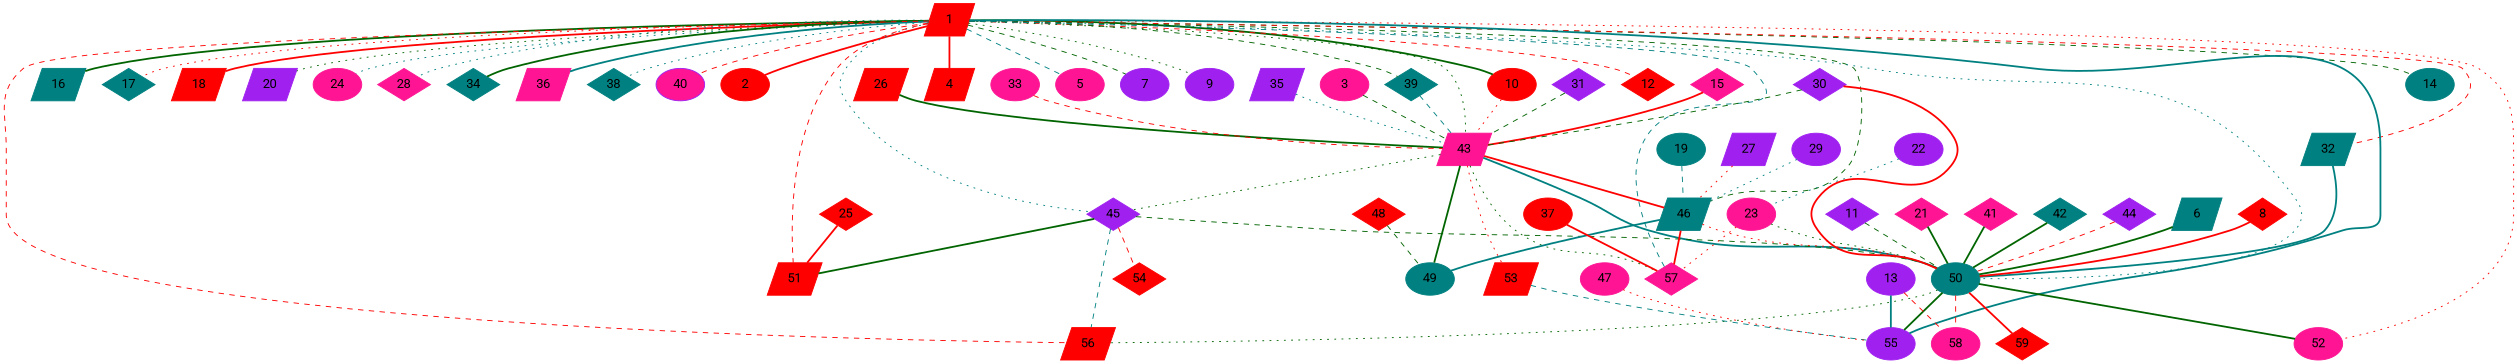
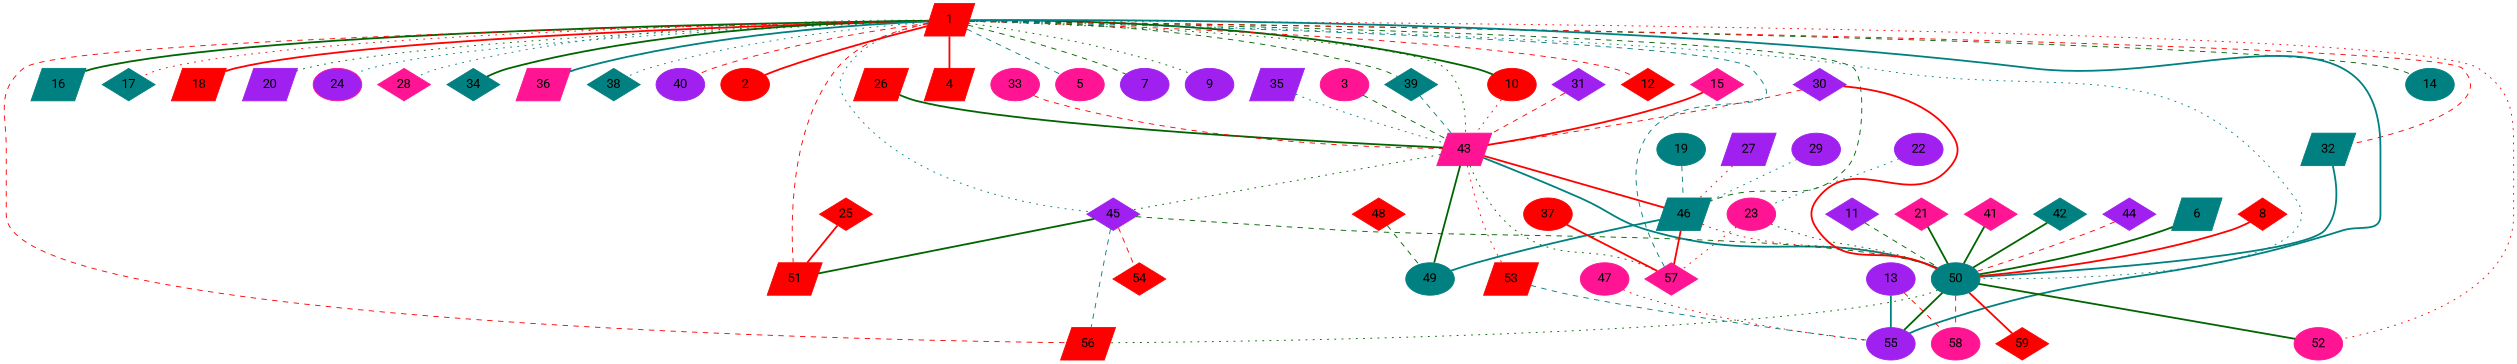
node "24": fillcolor deeppink -> purple
node "40": fillcolor deeppink -> purple
edge "31" -- "43": color darkgreen -> red
edge "30" -- "43": color darkgreen -> red
